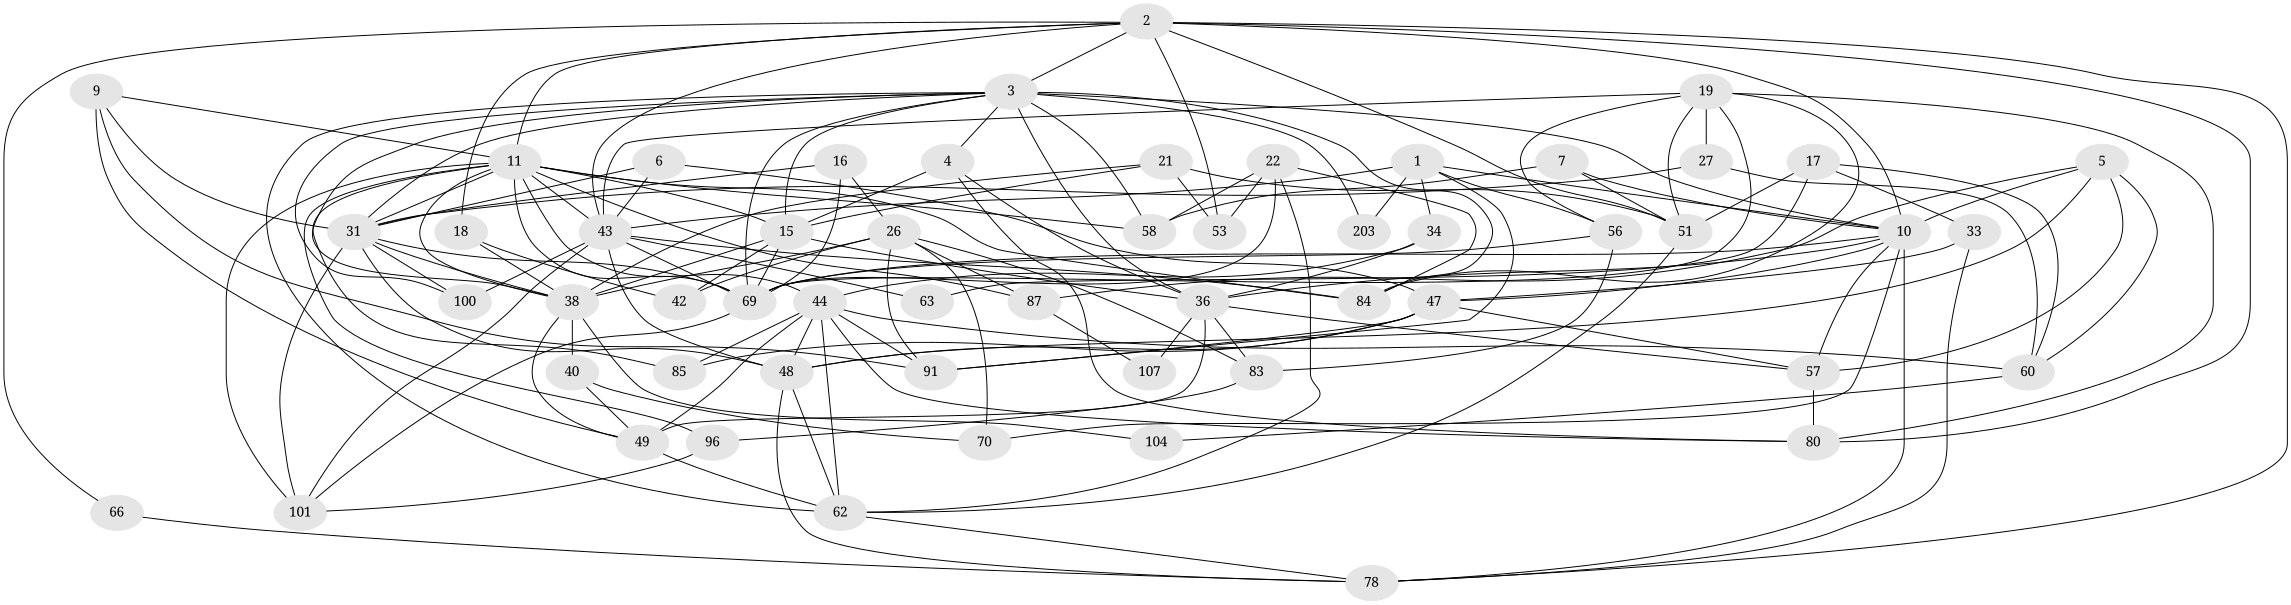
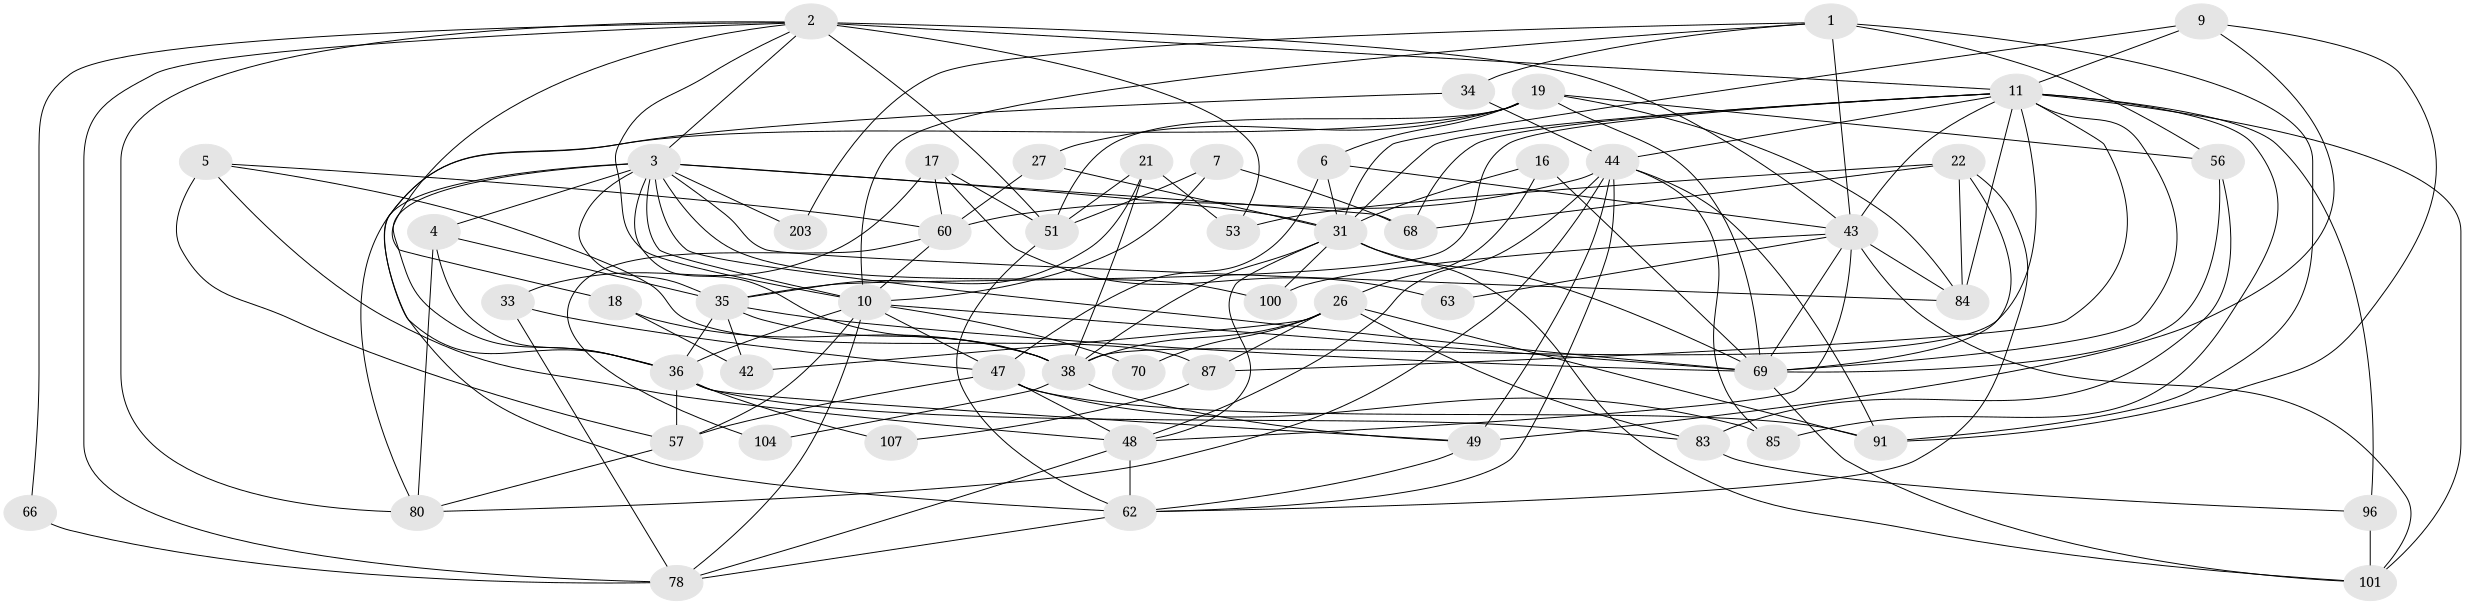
edge "19" -- "43": now "19" -- "6"
edge "5" -- "10": now "60" -- "10"
node "15": label "15" -> "35"
node "58": label "58" -> "68"
node "40": removed
